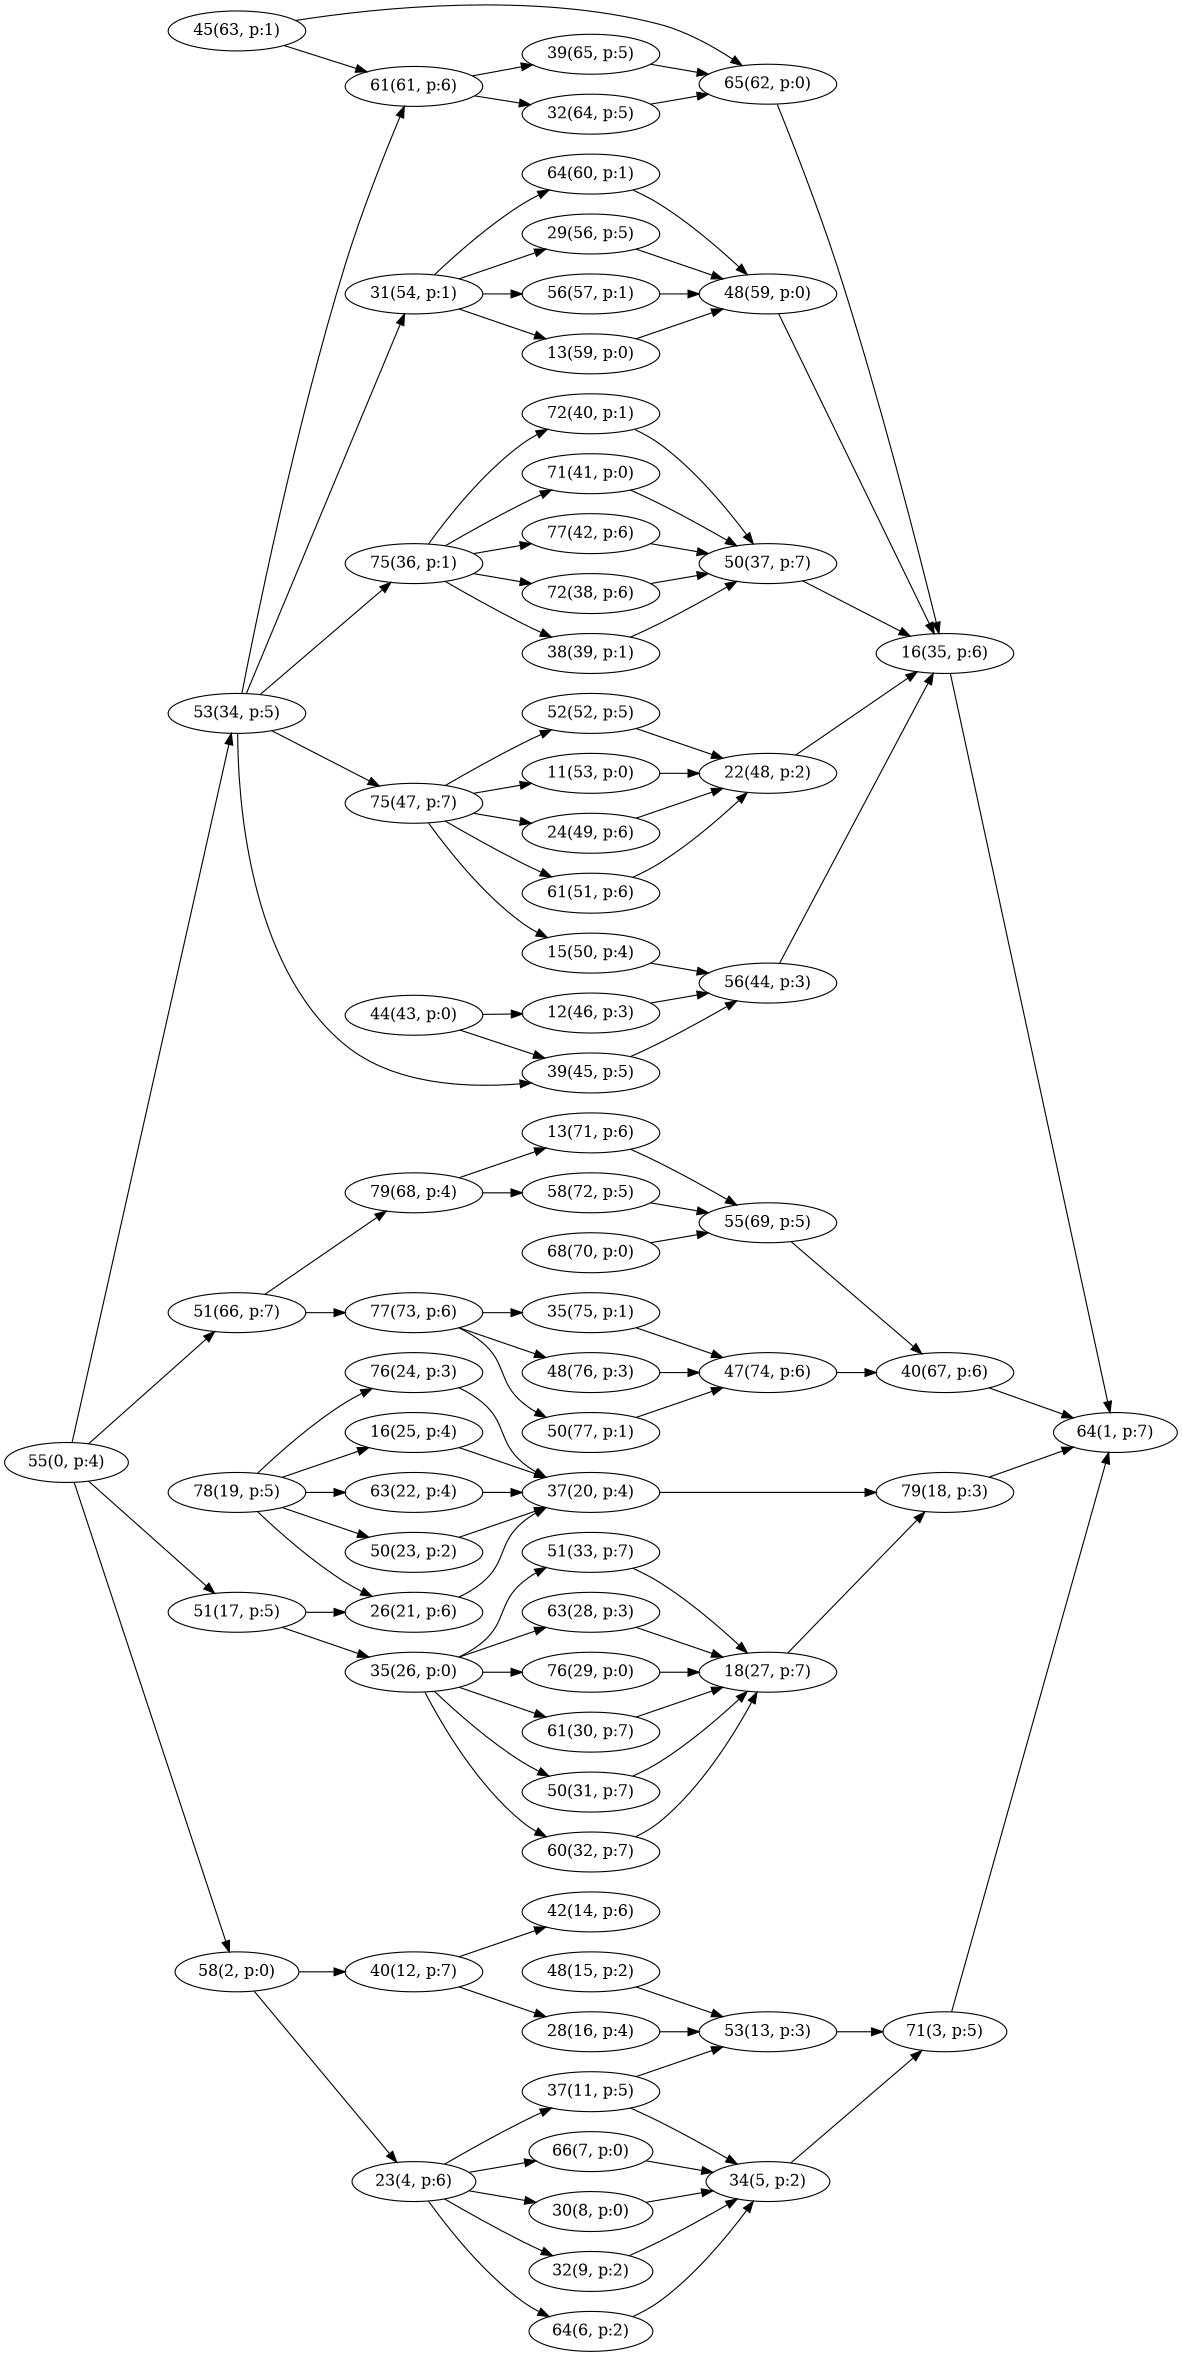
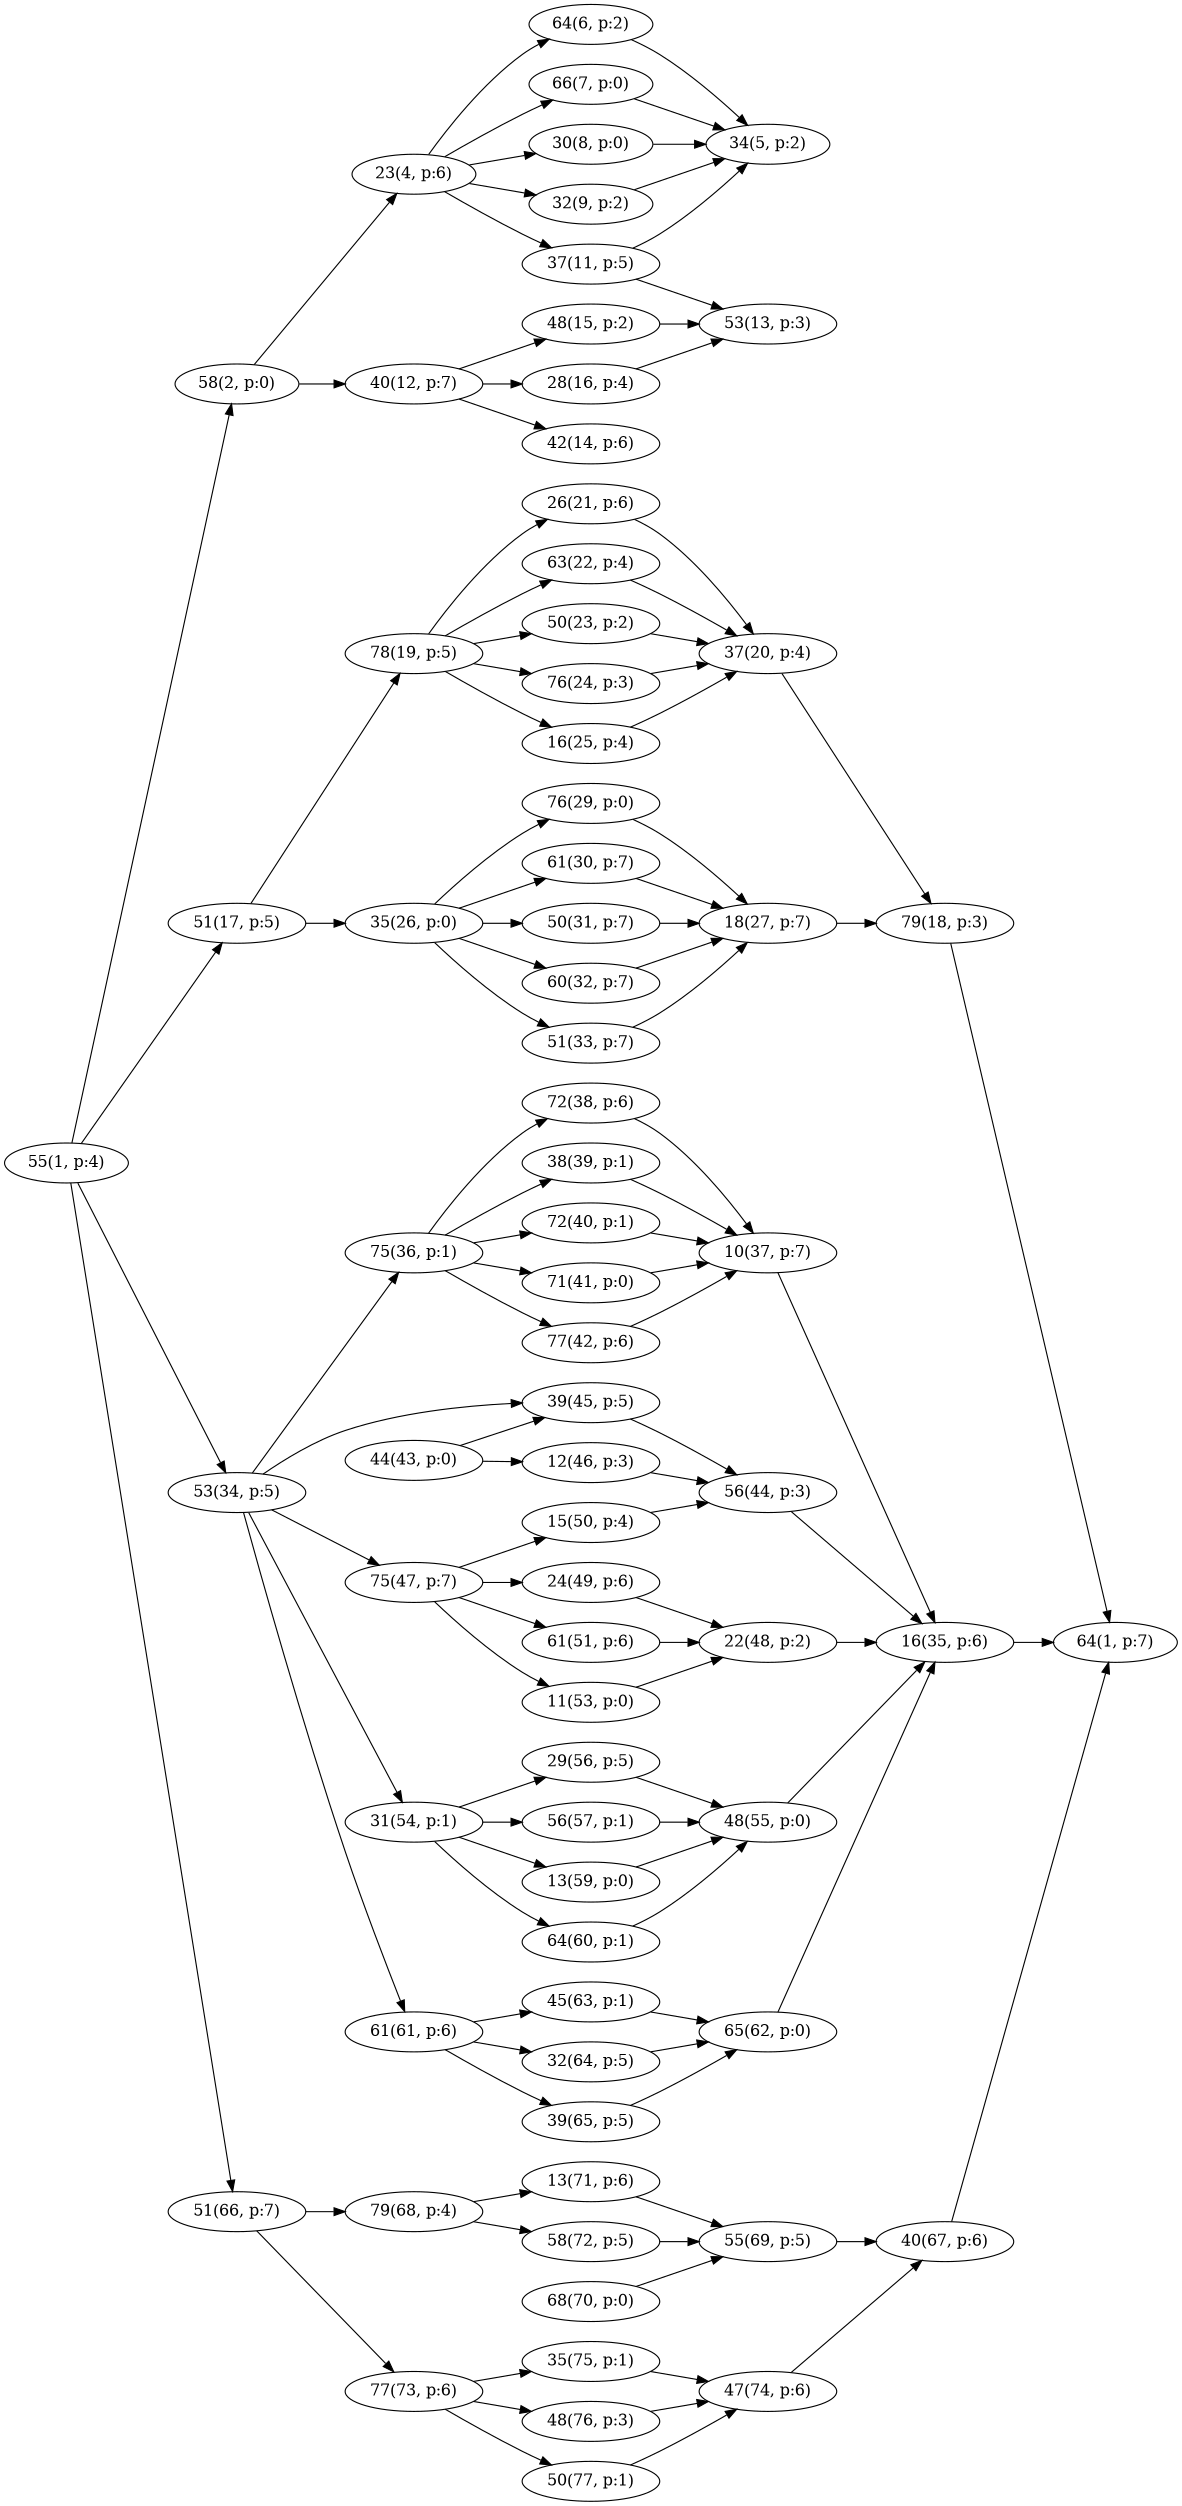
edge "45(63, p:1)" -> "61(61, p:6)": reversed
node "48(59, p:0)": label "48(59, p:0)" -> "48(55, p:0)"
edge "40(12, p:7)" -> "48(15, p:2)": added
node "50(37, p:7)": label "50(37, p:7)" -> "10(37, p:7)"
node "52(52, p:5)": removed
node "55(0, p:4)": label "55(0, p:4)" -> "55(1, p:4)"
edge "51(17, p:5)" -> "26(21, p:6)": now "51(17, p:5)" -> "78(19, p:5)"
node "63(28, p:3)": removed
node "71(3, p:5)": removed
